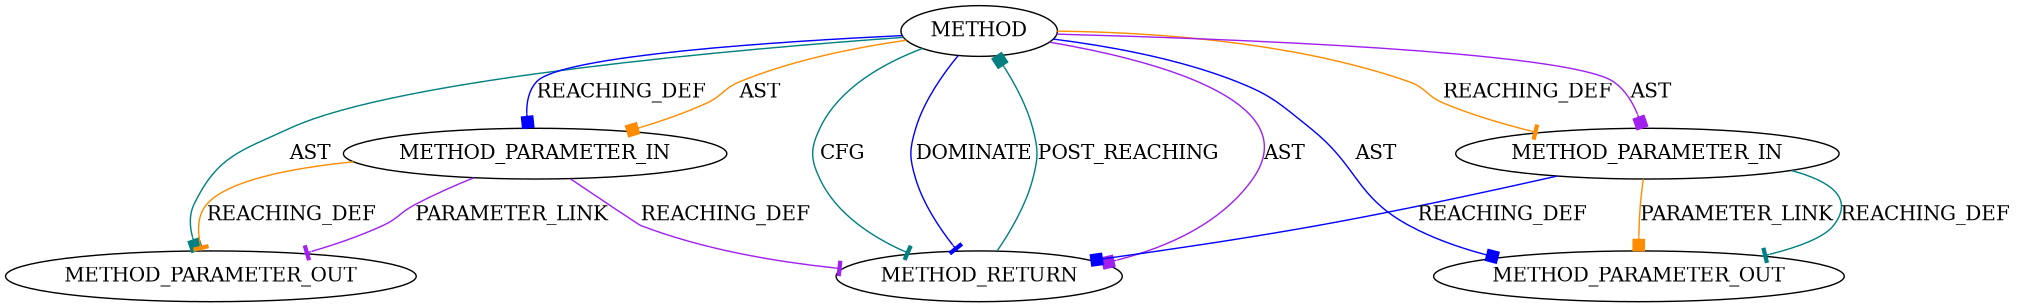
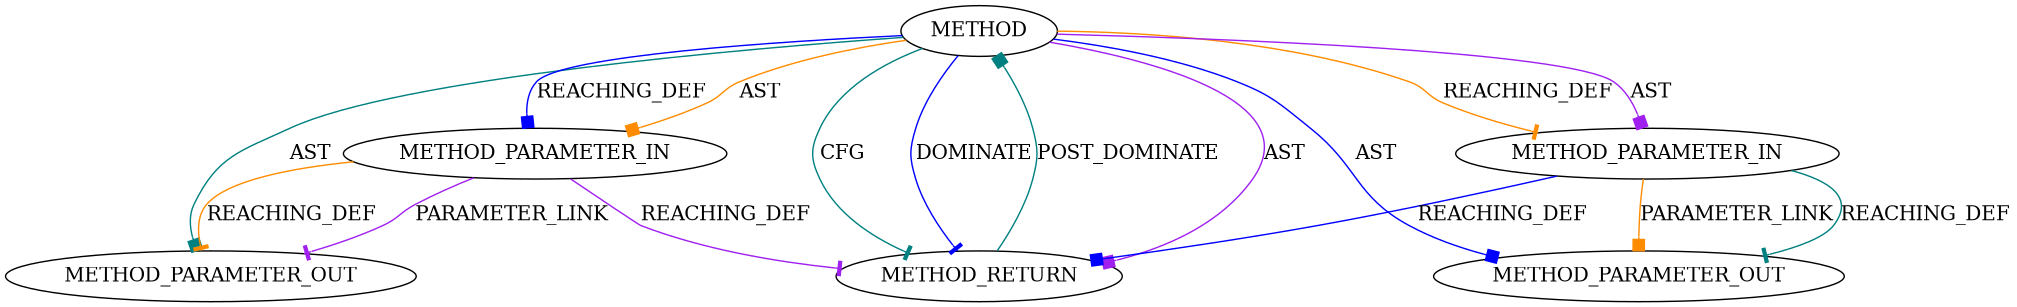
edge "METHOD_RETURN" -> "METHOD": label "POST_REACHING" -> "POST_DOMINATE"
